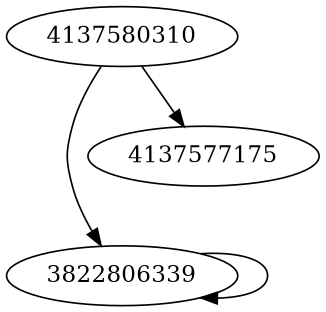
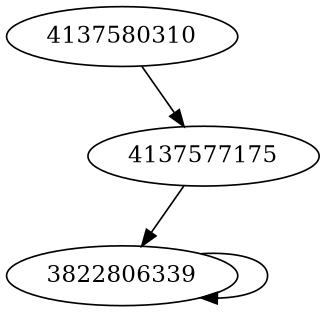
edge "4137580310" -> "3822806339": now "4137577175" -> "3822806339"
